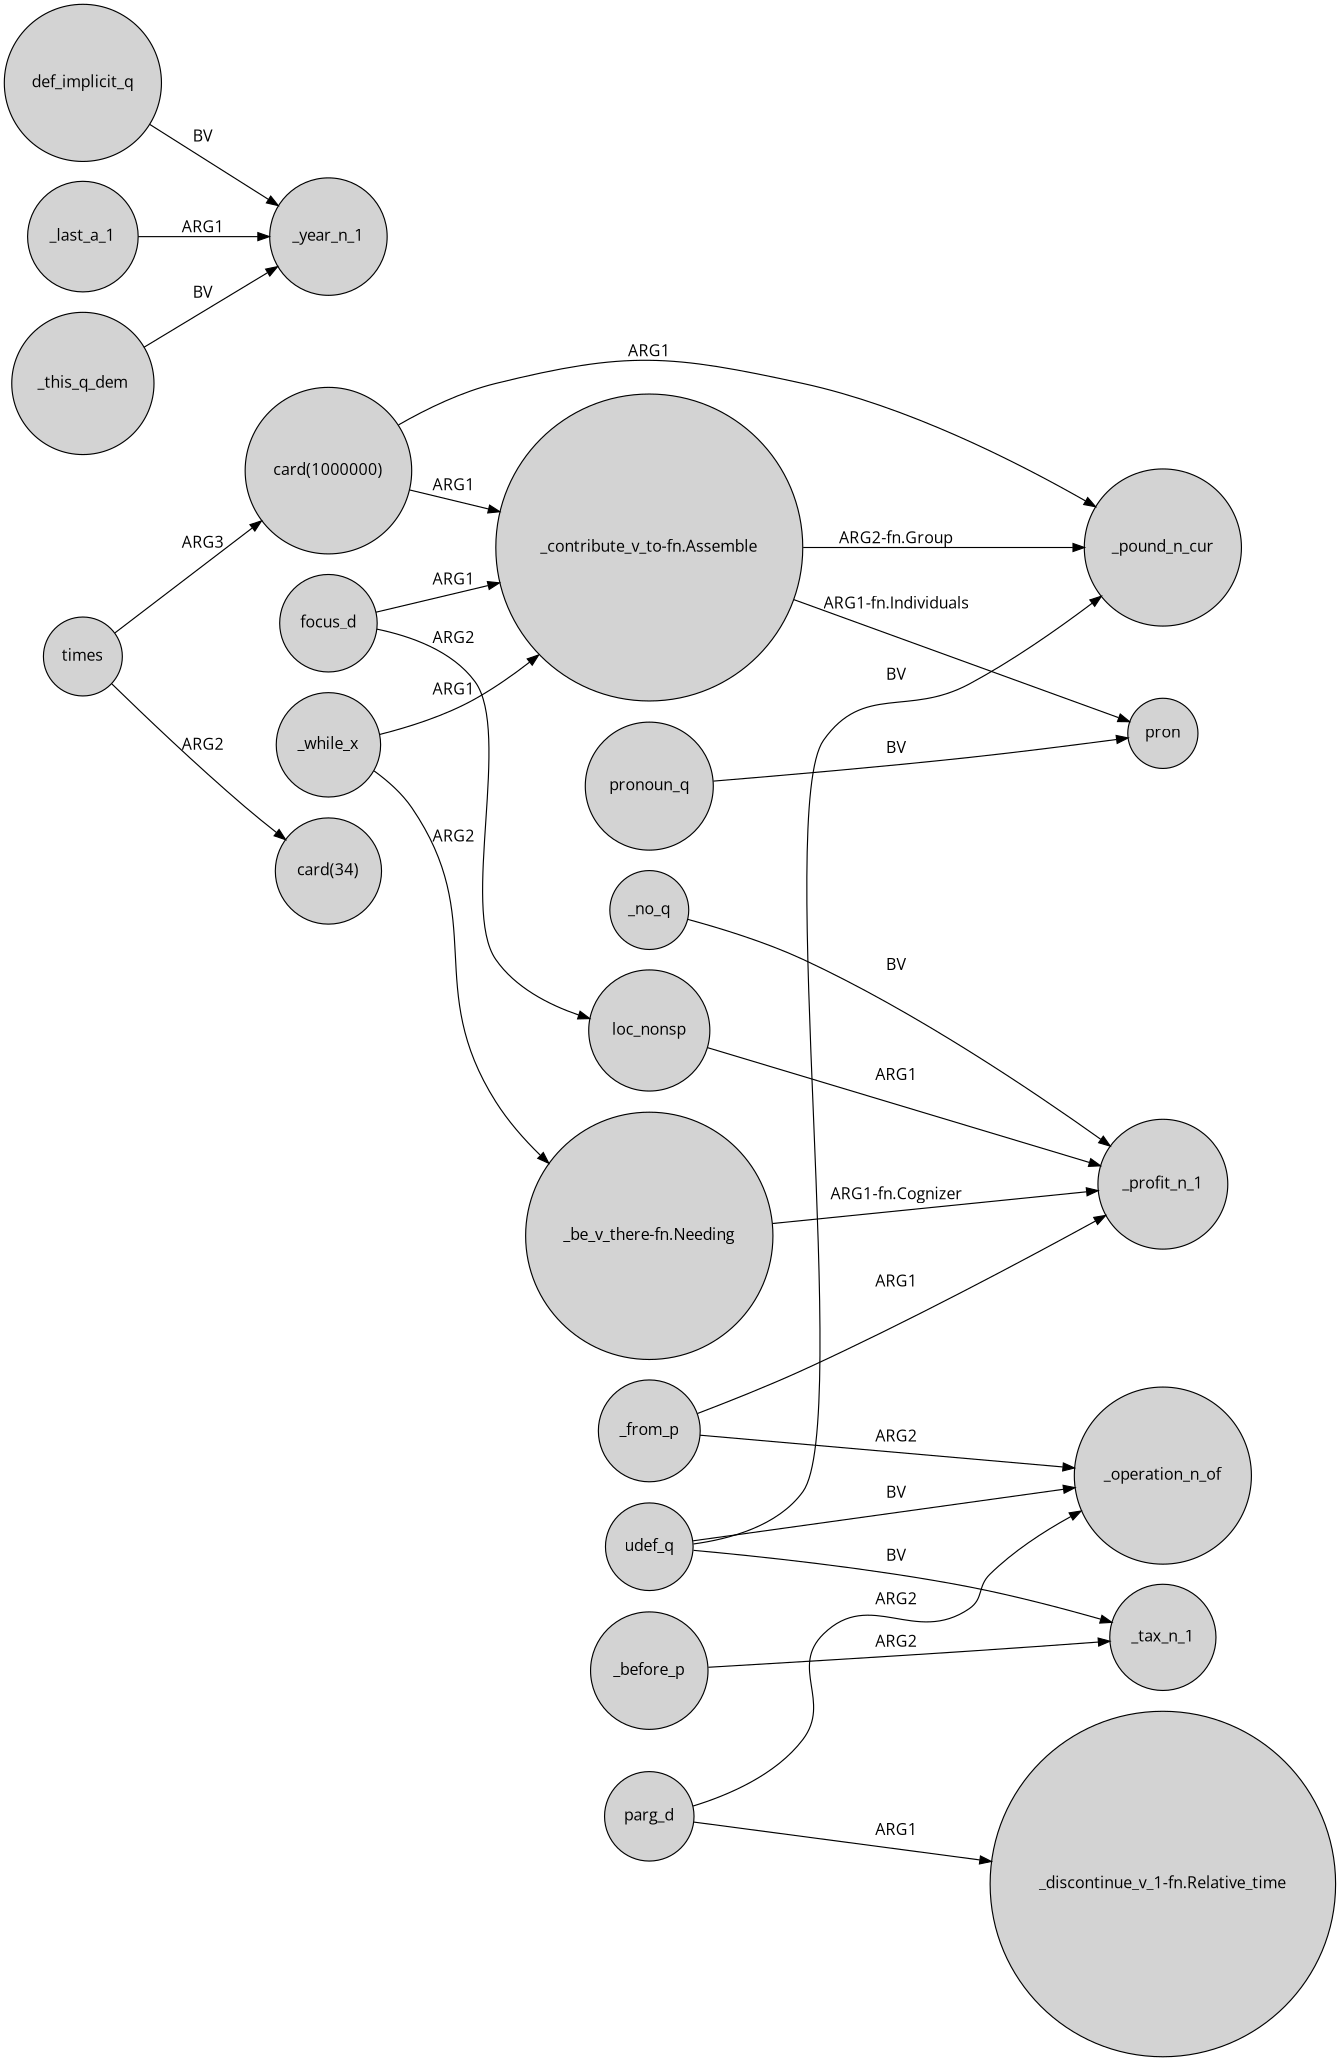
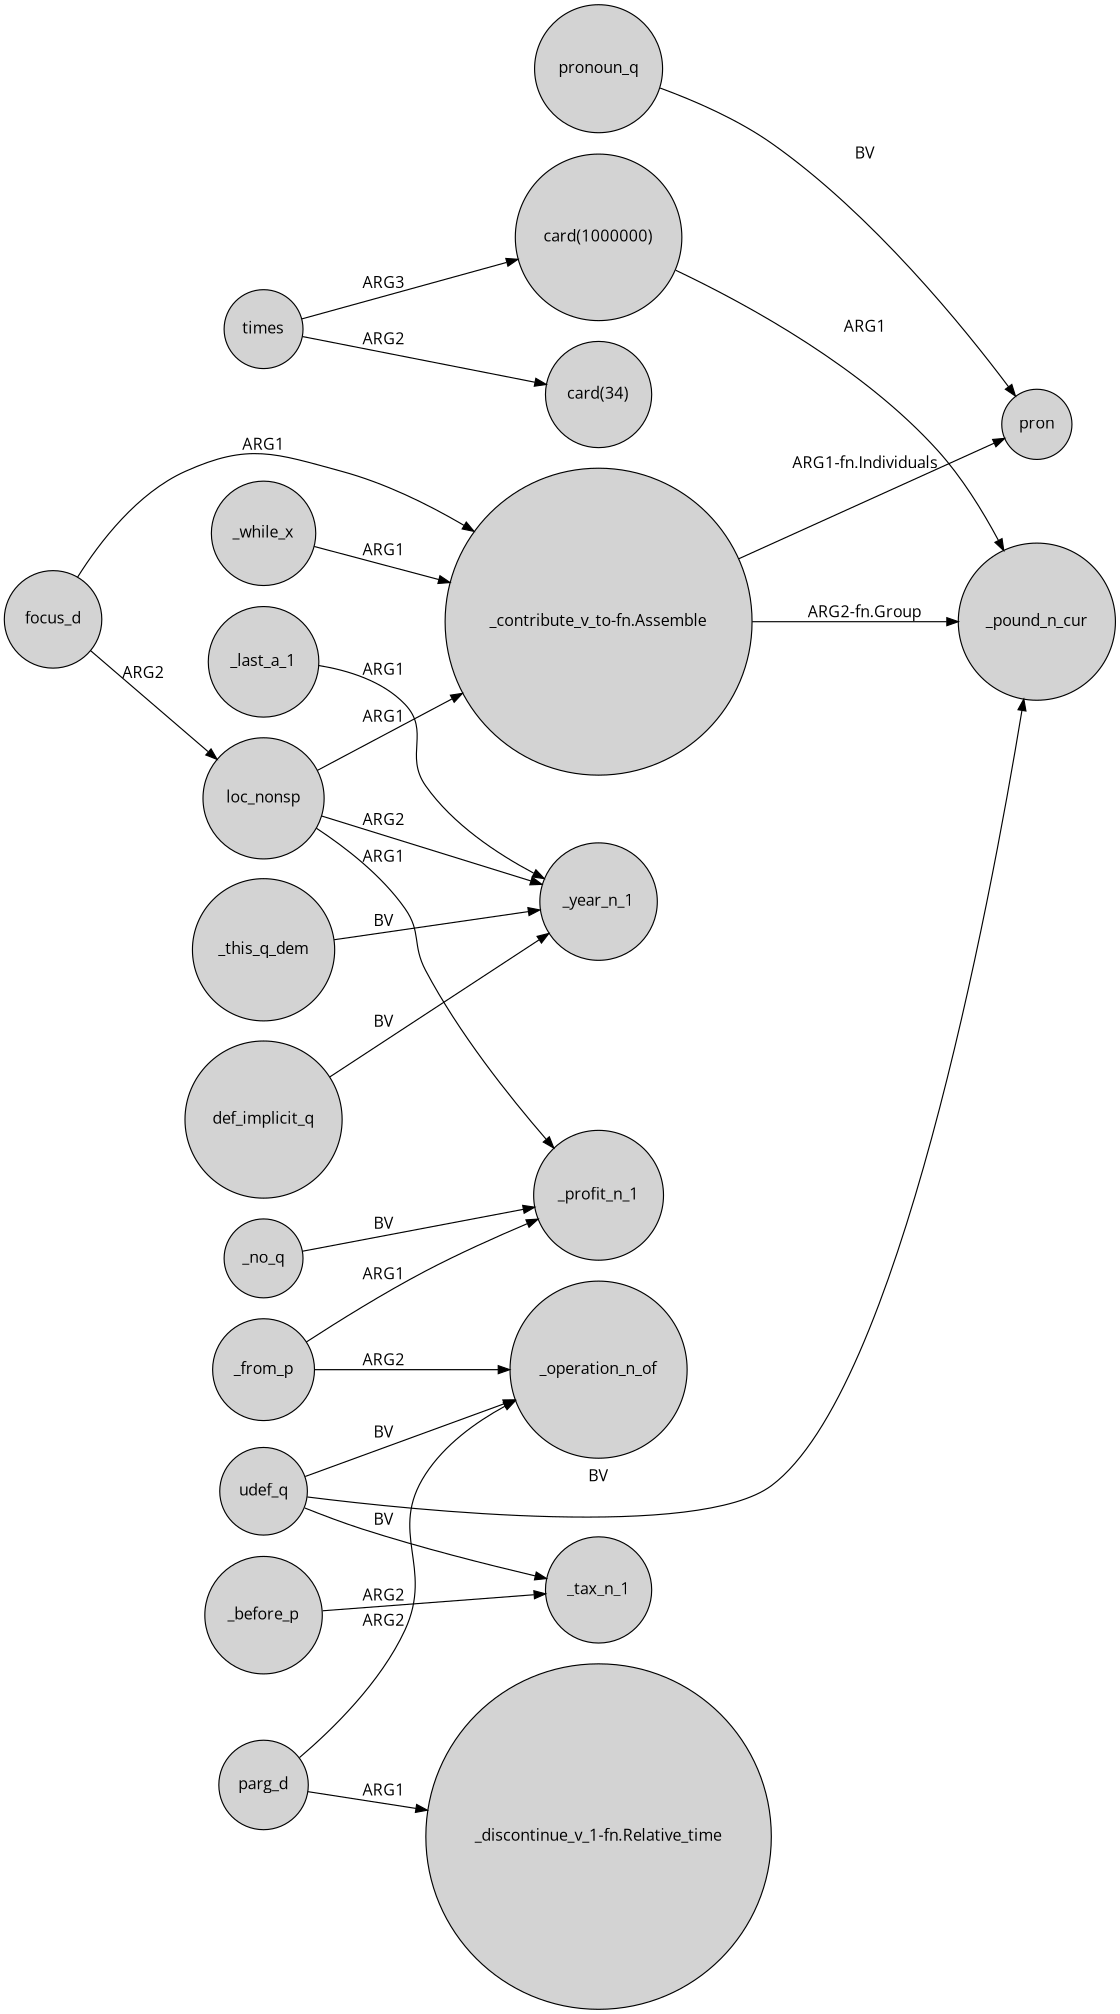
edge "card(1000000)" -> "_contribute_v_to-fn.Assemble": now "loc_nonsp" -> "_contribute_v_to-fn.Assemble"
edge "loc_nonsp" -> "_year_n_1": added, label "ARG2"
node "_be_v_there-fn.Needing": removed
